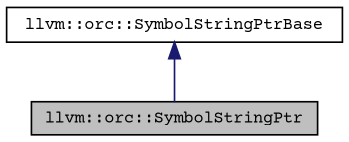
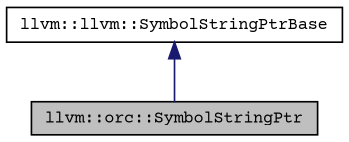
node "llvm::orc::SymbolStringPtrBase": label "llvm::orc::SymbolStringPtrBase" -> "llvm::llvm::SymbolStringPtrBase"
